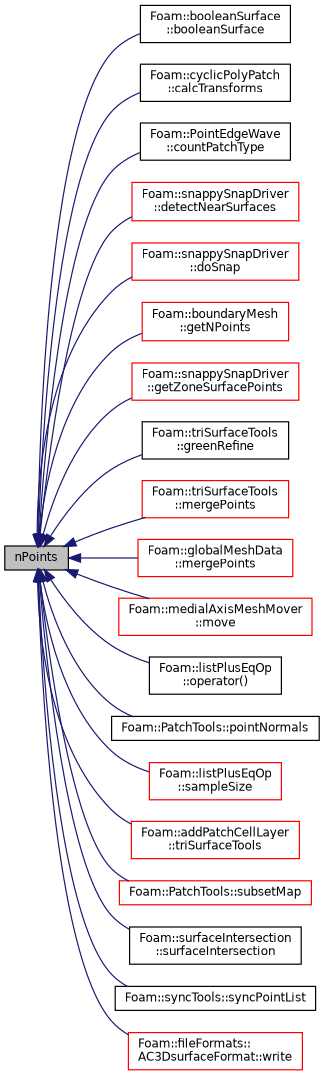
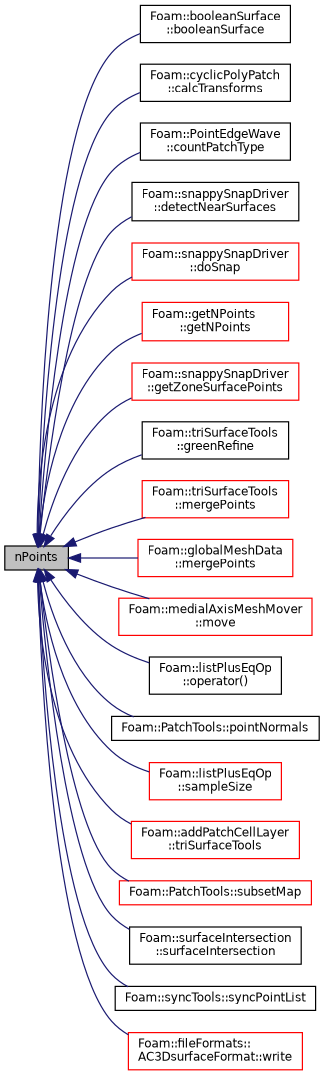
node "Foam::snappySnapDriver ::detectNearSurfaces": color red -> black
node "Foam::boundaryMesh ::getNPoints": label "Foam::boundaryMesh ::getNPoints" -> "Foam::getNPoints ::getNPoints"
